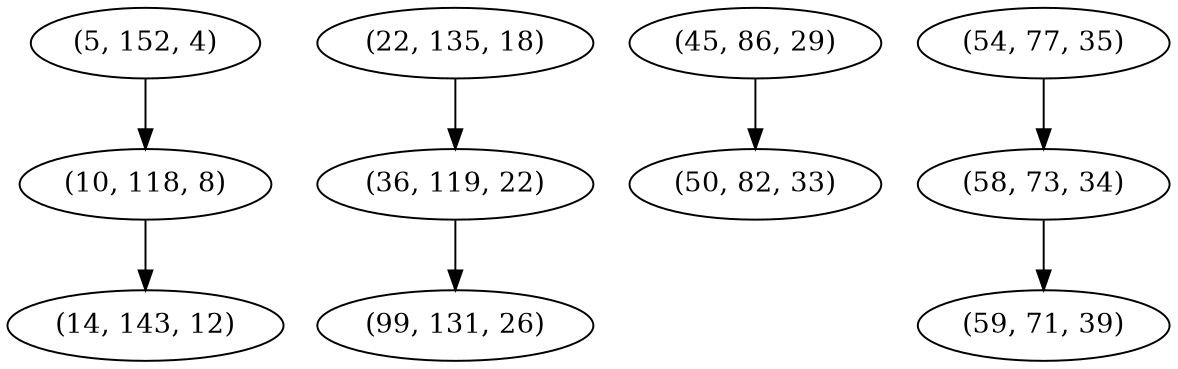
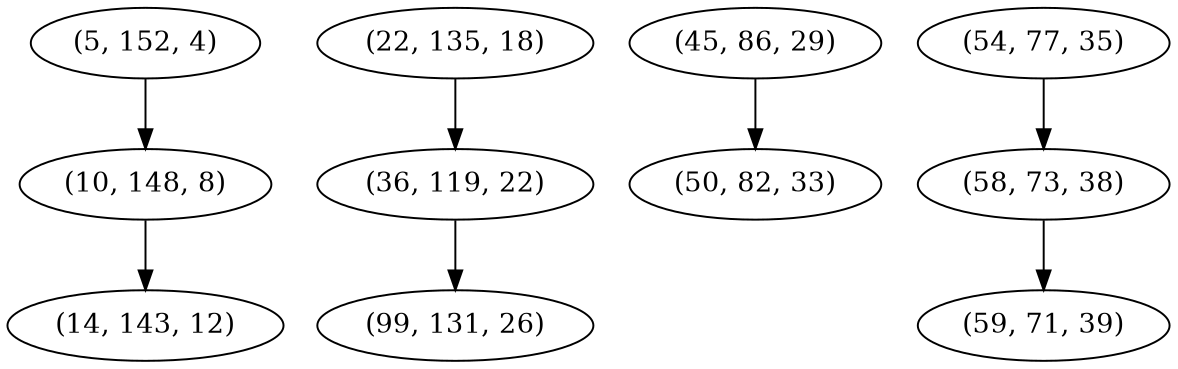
node "(10, 118, 8)": label "(10, 118, 8)" -> "(10, 148, 8)"
node "(58, 73, 34)": label "(58, 73, 34)" -> "(58, 73, 38)"
